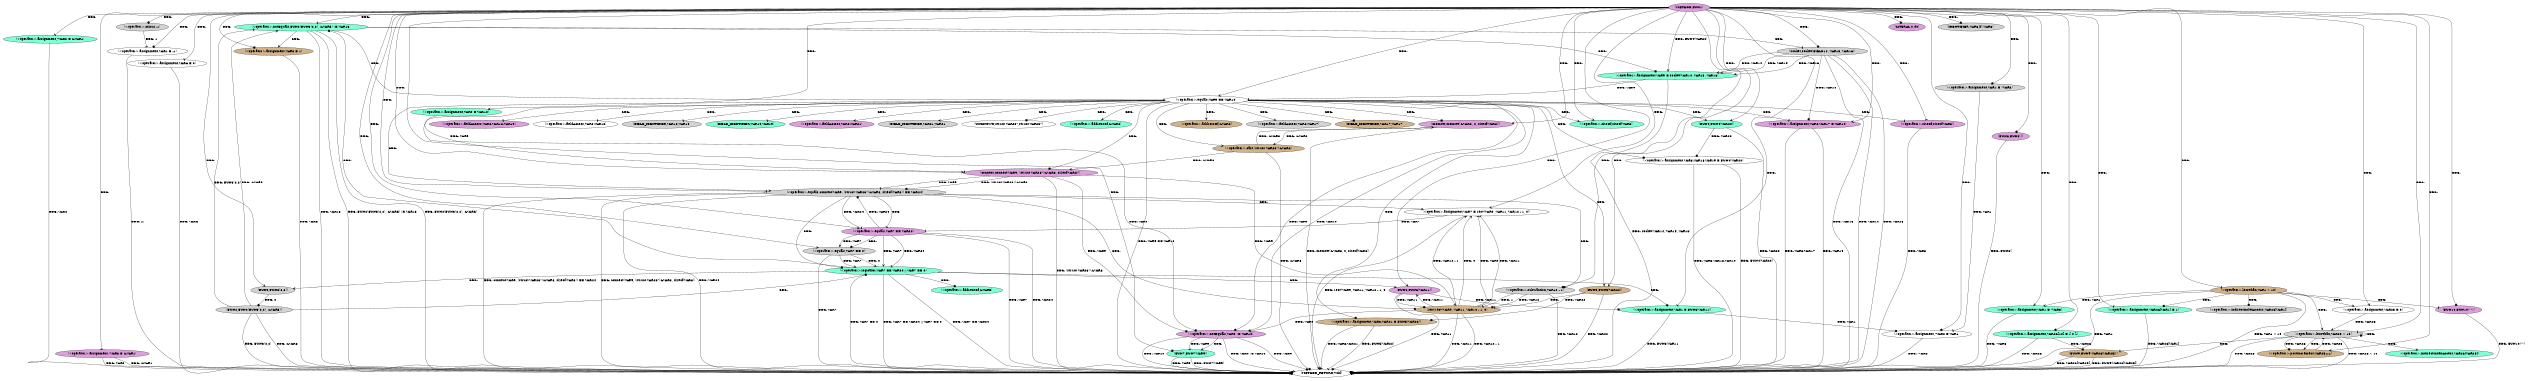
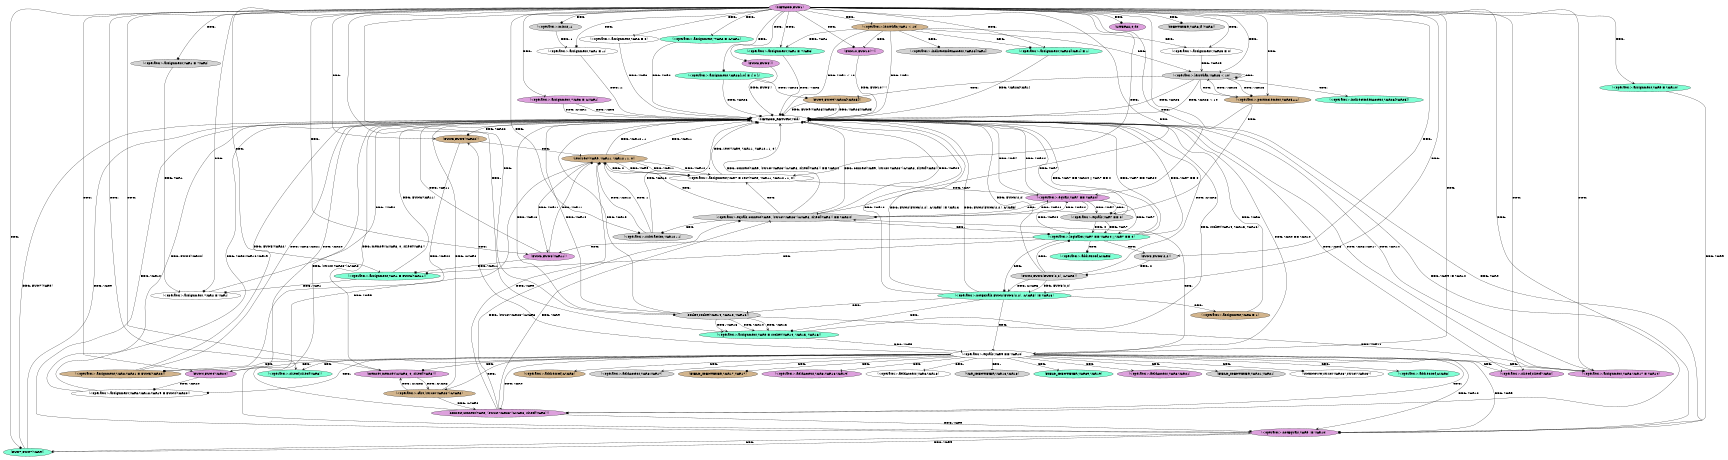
edge "(METHOD,FUN1)" -> "(<operator>.assignment,VAR6 = 1)": removed, label "DDG:"
edge "(METHOD,FUN1)" -> "(<operator>.assignment,VAR9 = socket(VAR14, VAR15, VAR16))": label "DDG: FUN4(VAR20)" -> "DDG: "
node "(socket,socket(FIELD14, VAR15, VAR16))": label "(socket,socket(FIELD14, VAR15, VAR16))" -> "(socket,socket(VAR14, VAR15, VAR16))"
node "(FIELD_IDENTIFIER,VAR18,VAR18)": label "(FIELD_IDENTIFIER,VAR18,VAR18)" -> "(VAR_IDENTIFIER,VAR18,VAR18)"
node "(FIELD_IDENTIFIER,VAR19,VAR19)": label "(FIELD_IDENTIFIER,VAR19,VAR19)" -> "(FIELD_IDENTIFIER,VAR89,VAR19)"
node "(FUN4,FUN4(VAR20))": fillcolor aquamarine -> plum
edge "(FUN5,FUN5(VAR22))" -> "(METHOD_RETURN,void)": reversed
